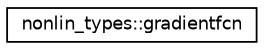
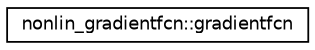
node "nonlin_types::gradientfcn": label "nonlin_types::gradientfcn" -> "nonlin_gradientfcn::gradientfcn"
